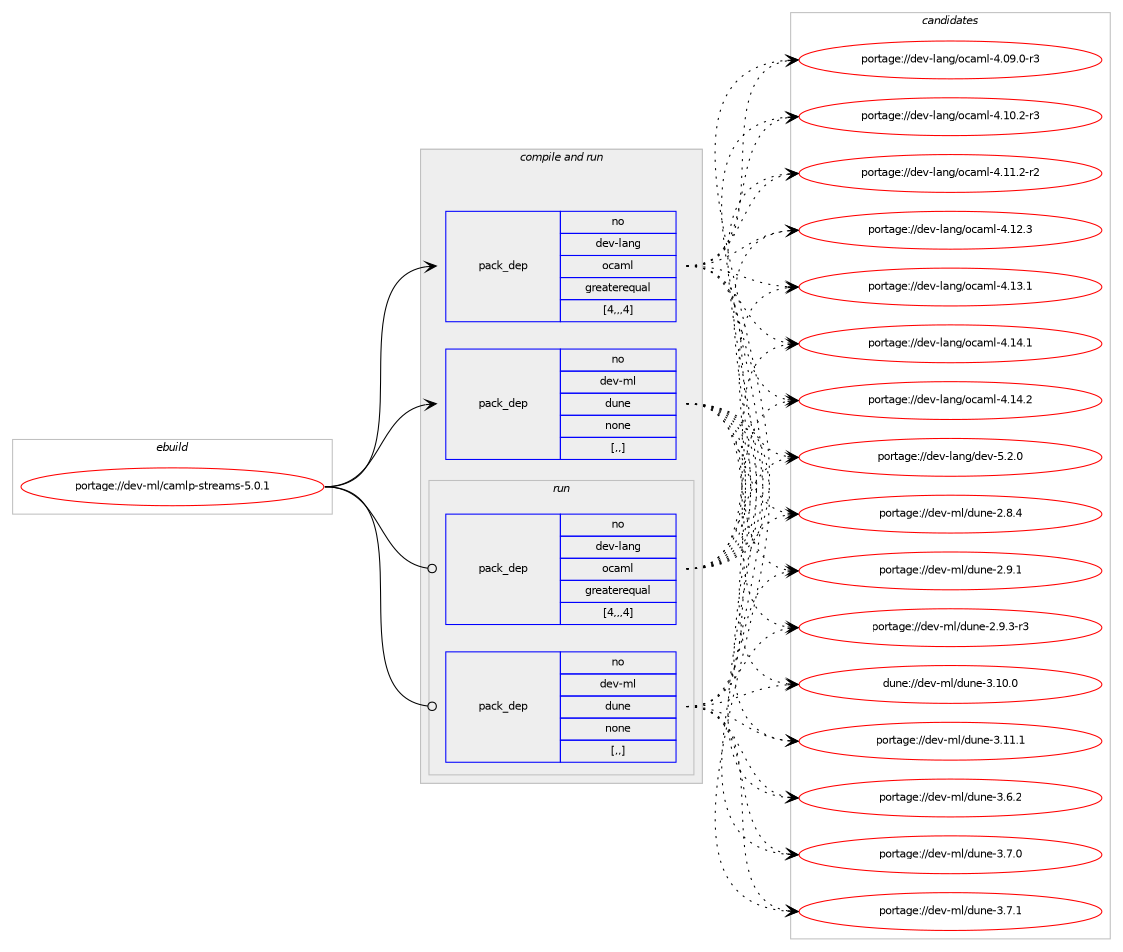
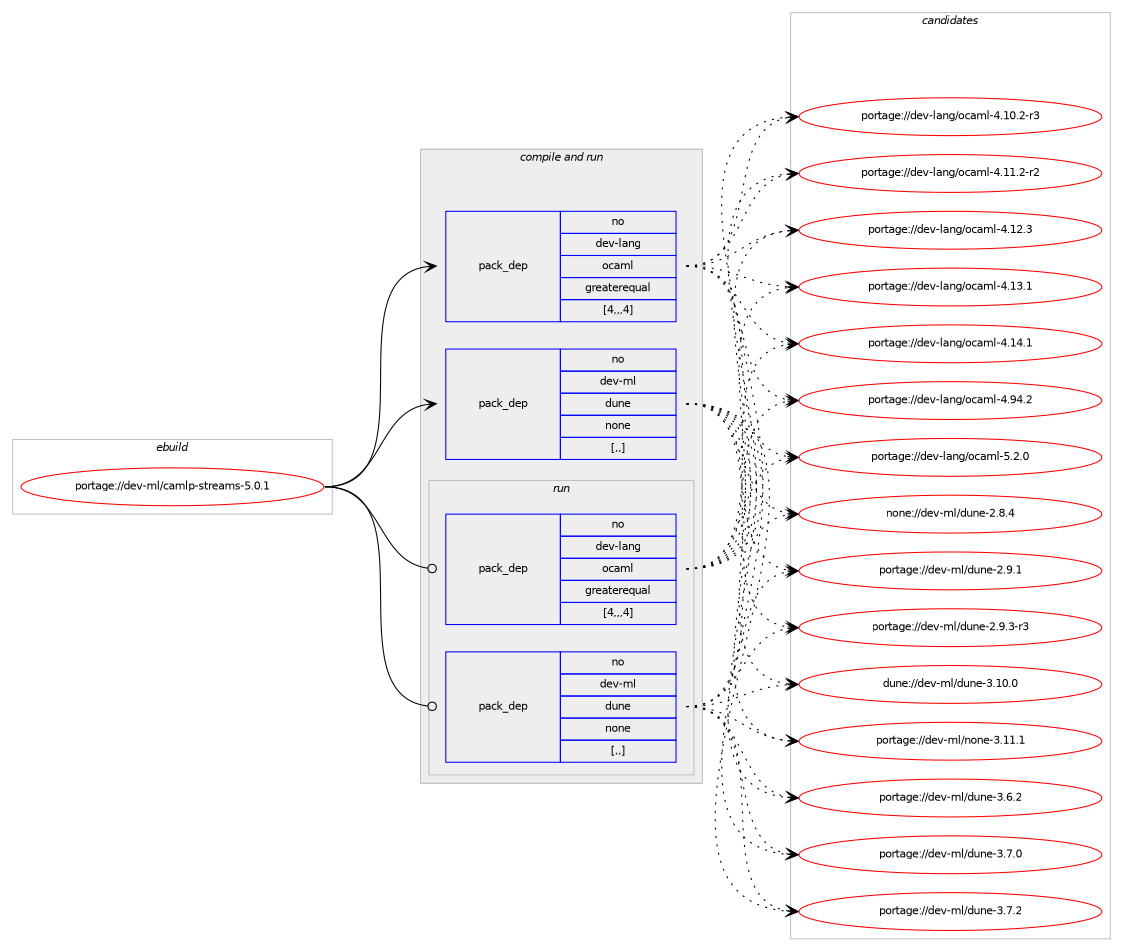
node "portage://dev-lang/ocaml-4.09.0-r3": removed
node "portage://dev-lang/ocaml-4.14.2": label "portage://dev-lang/ocaml-4.14.2" -> "portage://dev-lang/ocaml-4.94.2"
node "portage://dev-lang/dev-5.2.0": label "portage://dev-lang/dev-5.2.0" -> "portage://dev-lang/ocaml-5.2.0"
node "portage://dev-ml/dune-2.8.4": label "portage://dev-ml/dune-2.8.4" -> "none://dev-ml/dune-2.8.4"
node "portage://dev-ml/dune-3.11.1": label "portage://dev-ml/dune-3.11.1" -> "portage://dev-ml/none-3.11.1"
node "portage://dev-ml/dune-3.7.1": label "portage://dev-ml/dune-3.7.1" -> "portage://dev-ml/dune-3.7.2"
